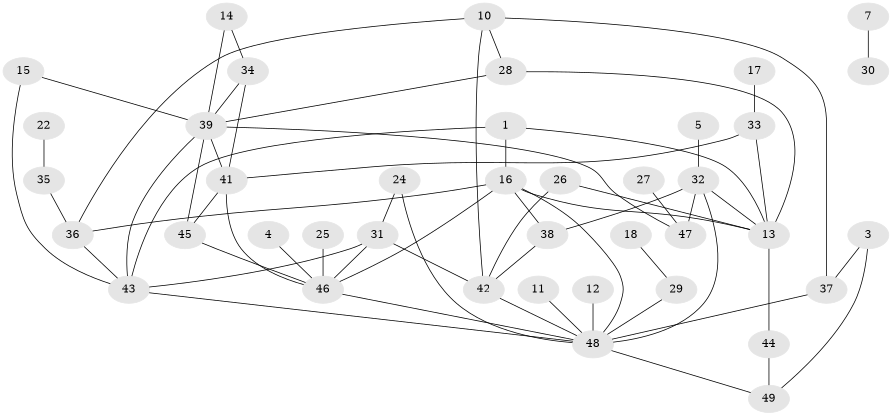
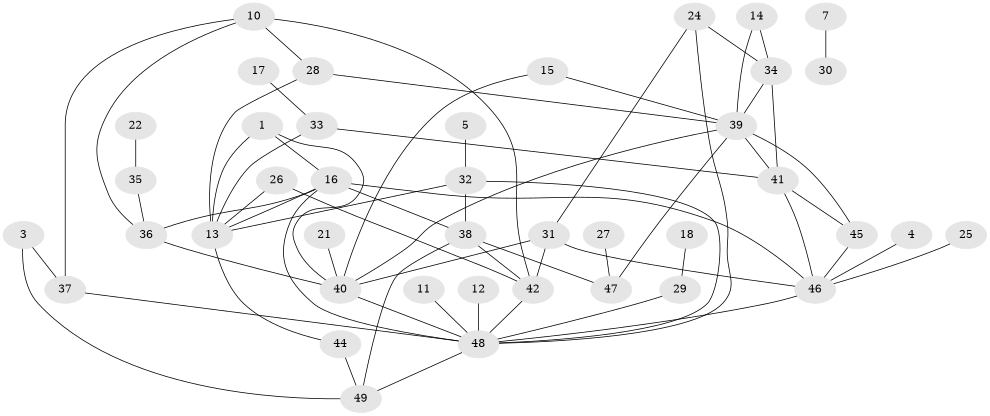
edge "24" -- "34": added
edge "32" -- "47": now "38" -- "47"
node "21": added
node "43": label "43" -> "40"
edge "38" -- "49": added
